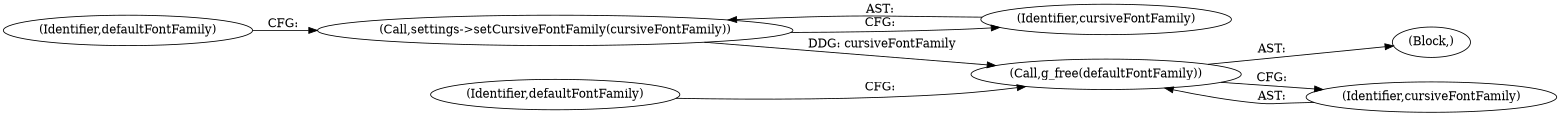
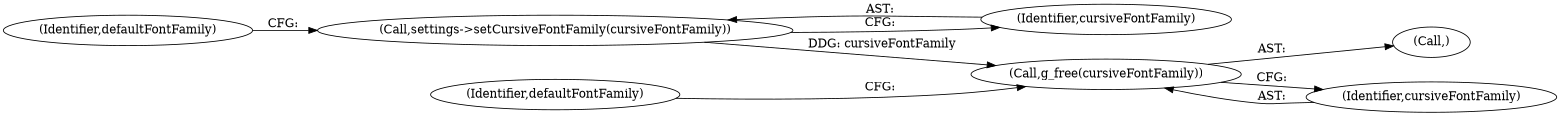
node "(Block,)": label "(Block,)" -> "(Call,)"
node "(Call,g_free(defaultFontFamily))": label "(Call,g_free(defaultFontFamily))" -> "(Call,g_free(cursiveFontFamily))"
